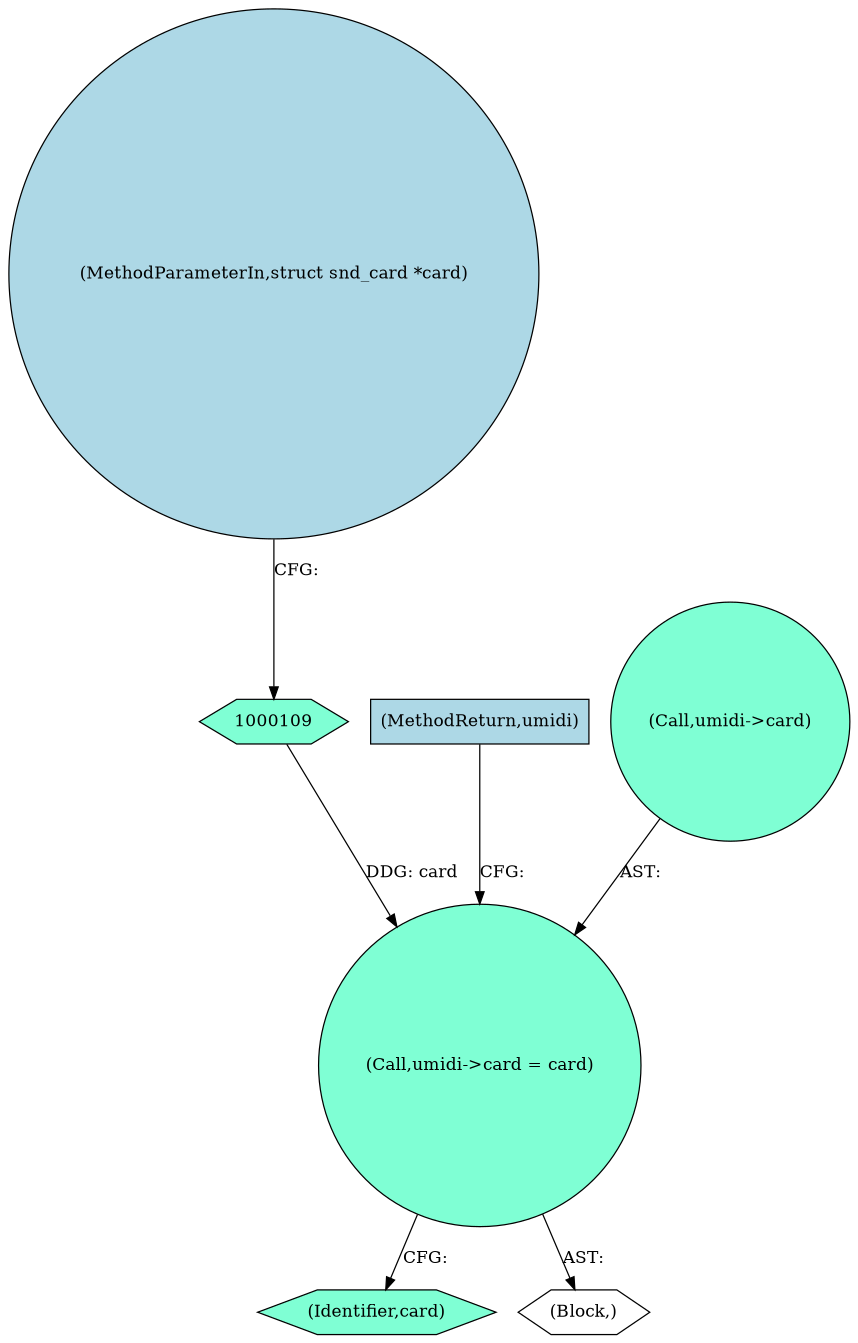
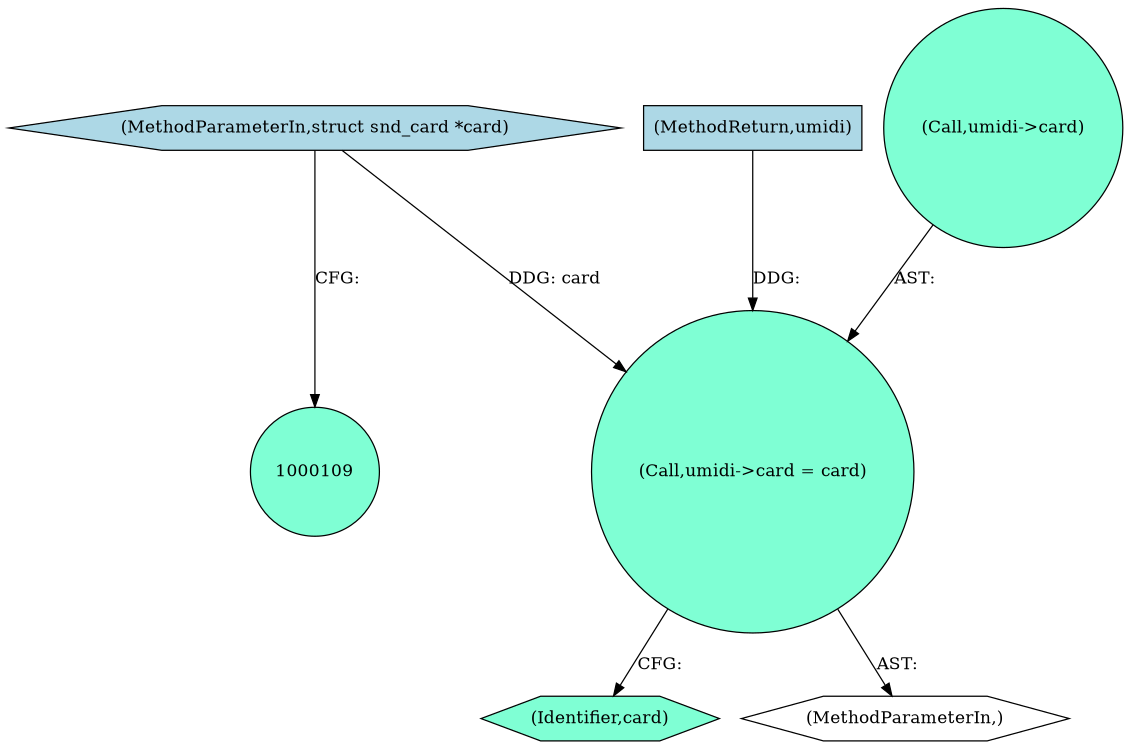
node "(MethodParameterIn,struct snd_card *card)": shape circle -> hexagon
node "1000109": shape hexagon -> circle
edge "1000109" -> "(Call,umidi->card = card)": now "(MethodParameterIn,struct snd_card *card)" -> "(Call,umidi->card = card)"
edge "(MethodReturn,umidi)" -> "(Call,umidi->card = card)": label "CFG: " -> "DDG: "
node "(Block,)": label "(Block,)" -> "(MethodParameterIn,)"
